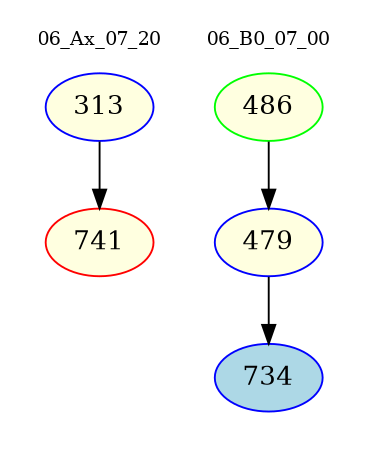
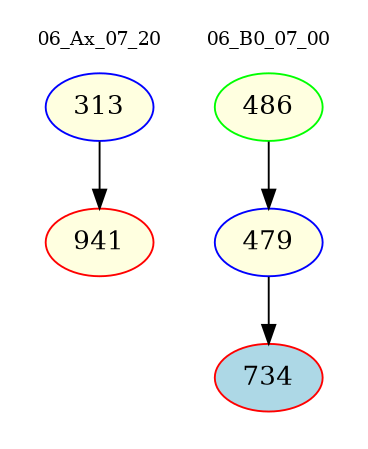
node "741": label "741" -> "941"
node "734": color blue -> red
